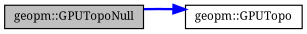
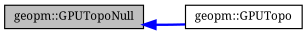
edge "geopm::GPUTopoNull" -> "geopm::GPUTopo": reversed
